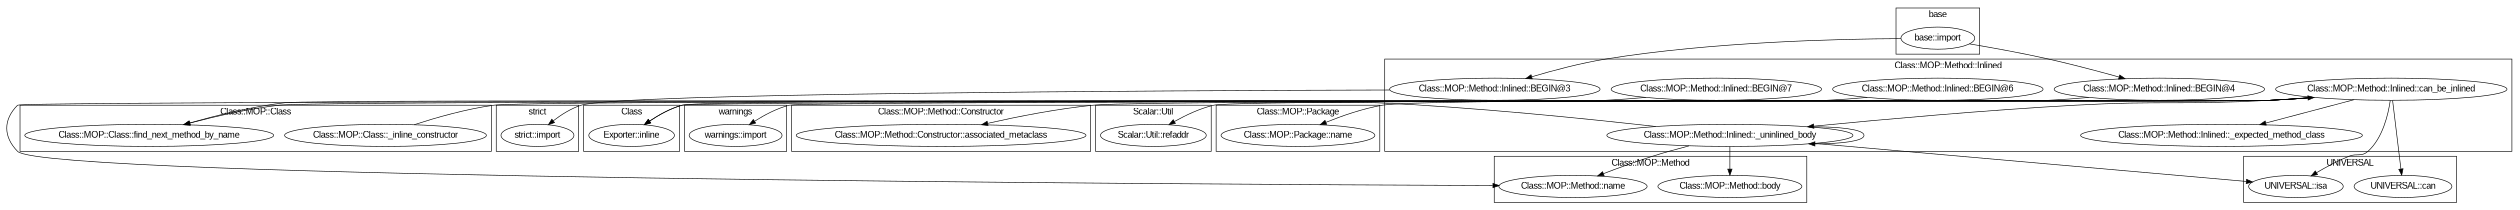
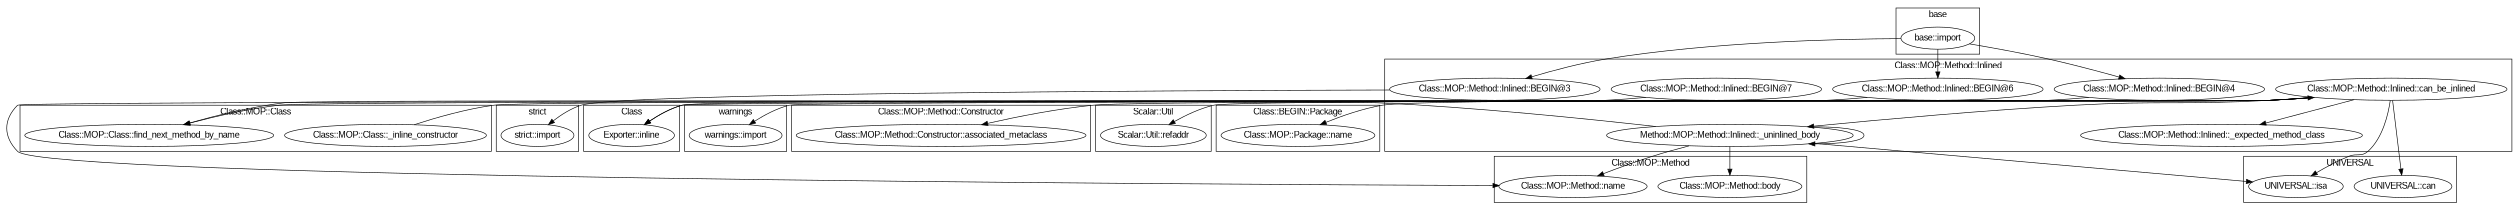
edge "base::import" -> "Class::MOP::Method::Inlined::BEGIN@6": added
cluster "Class::MOP::Package": label "Class::MOP::Package" -> "Class::BEGIN::Package"
node "Class::MOP::Method::Inlined::_uninlined_body": label "Class::MOP::Method::Inlined::_uninlined_body" -> "Method::MOP::Method::Inlined::_uninlined_body"
